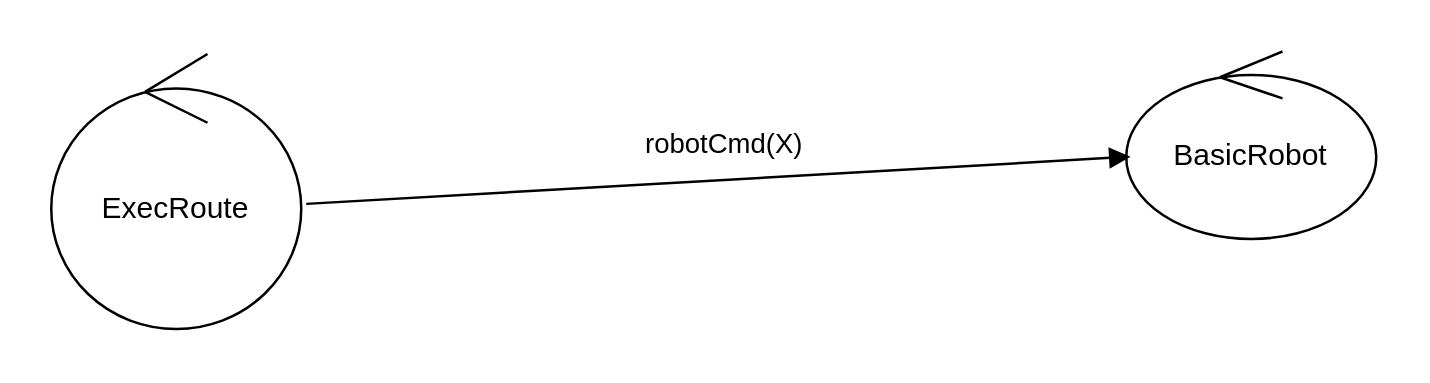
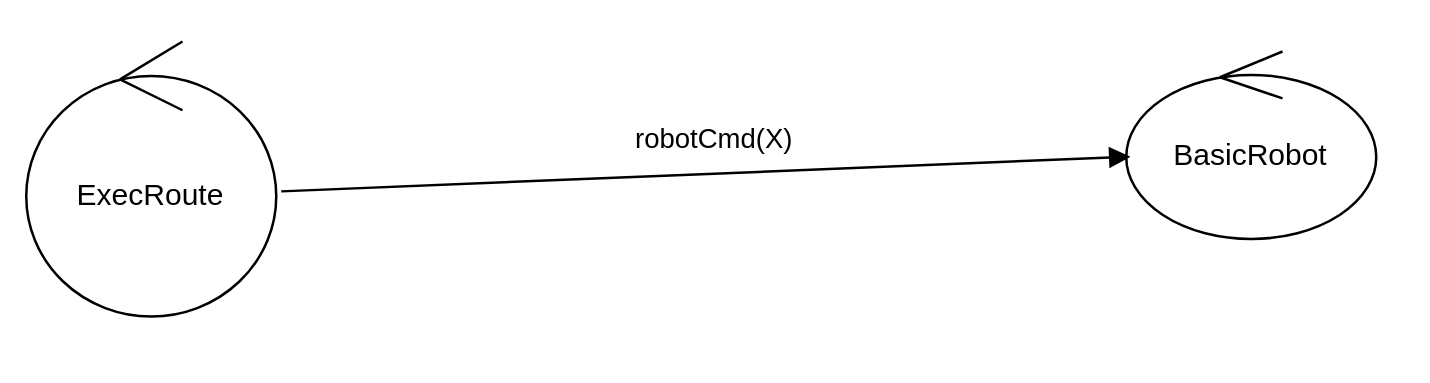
node "ExecRoute": moved (176, 191) -> (151, 179)
